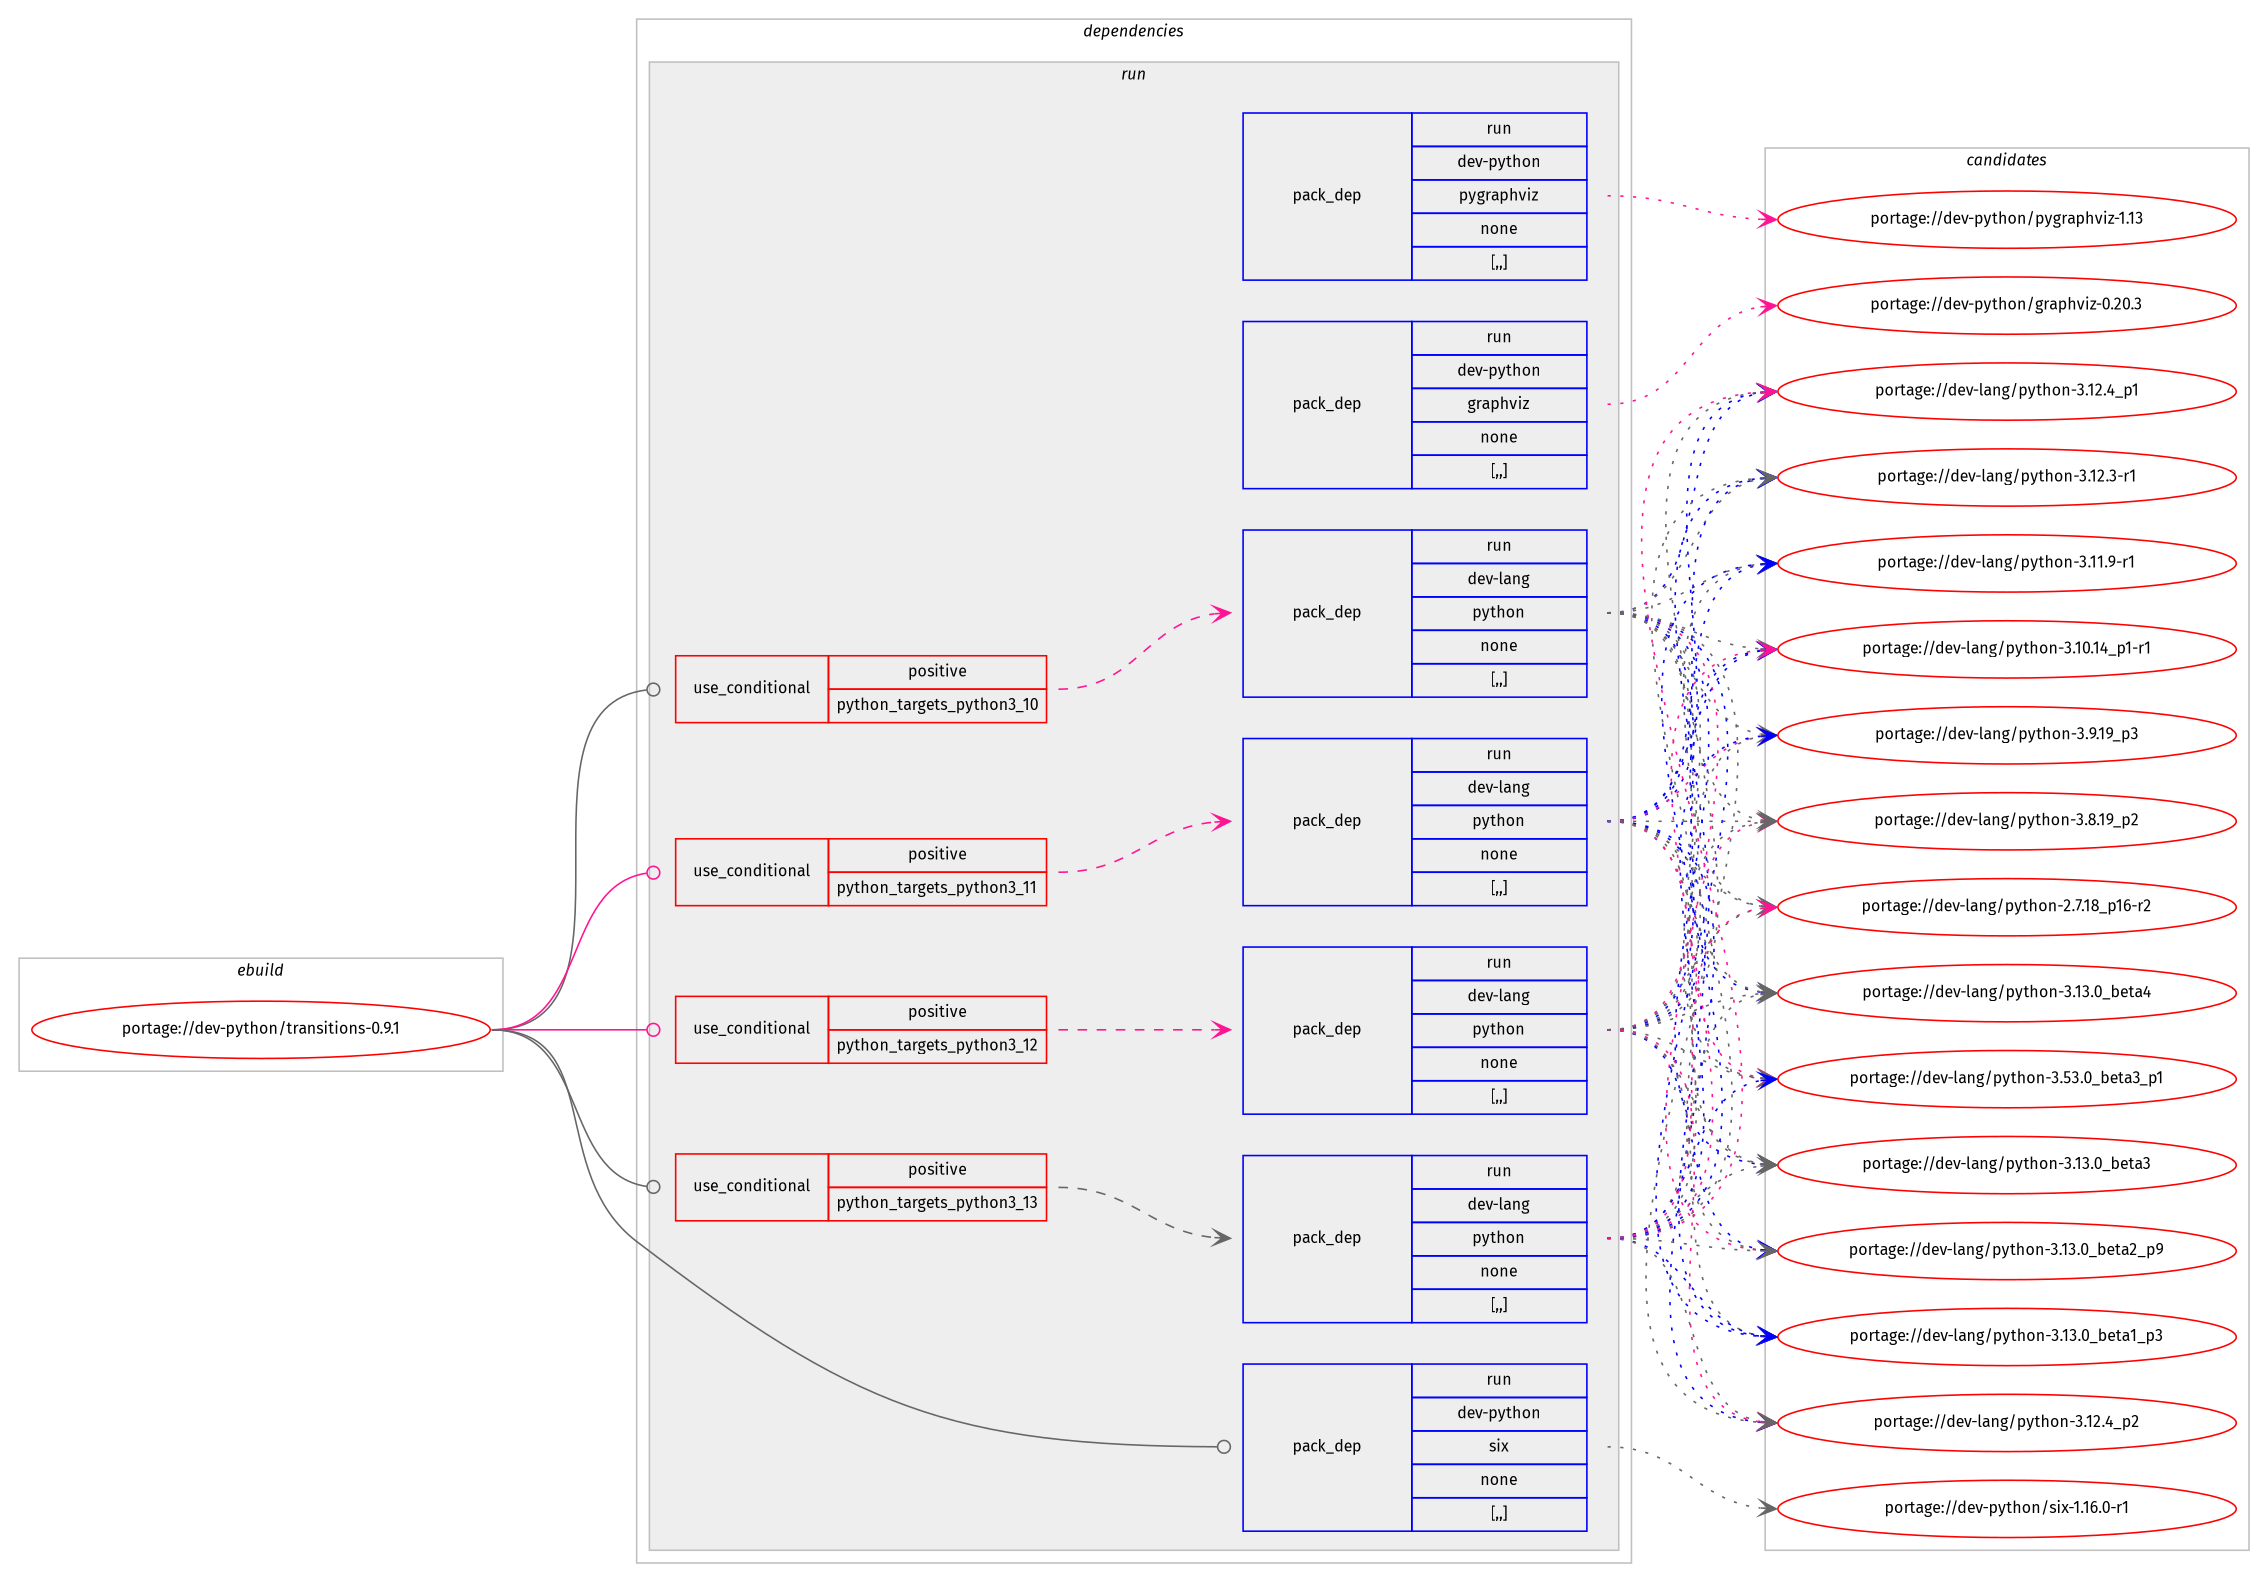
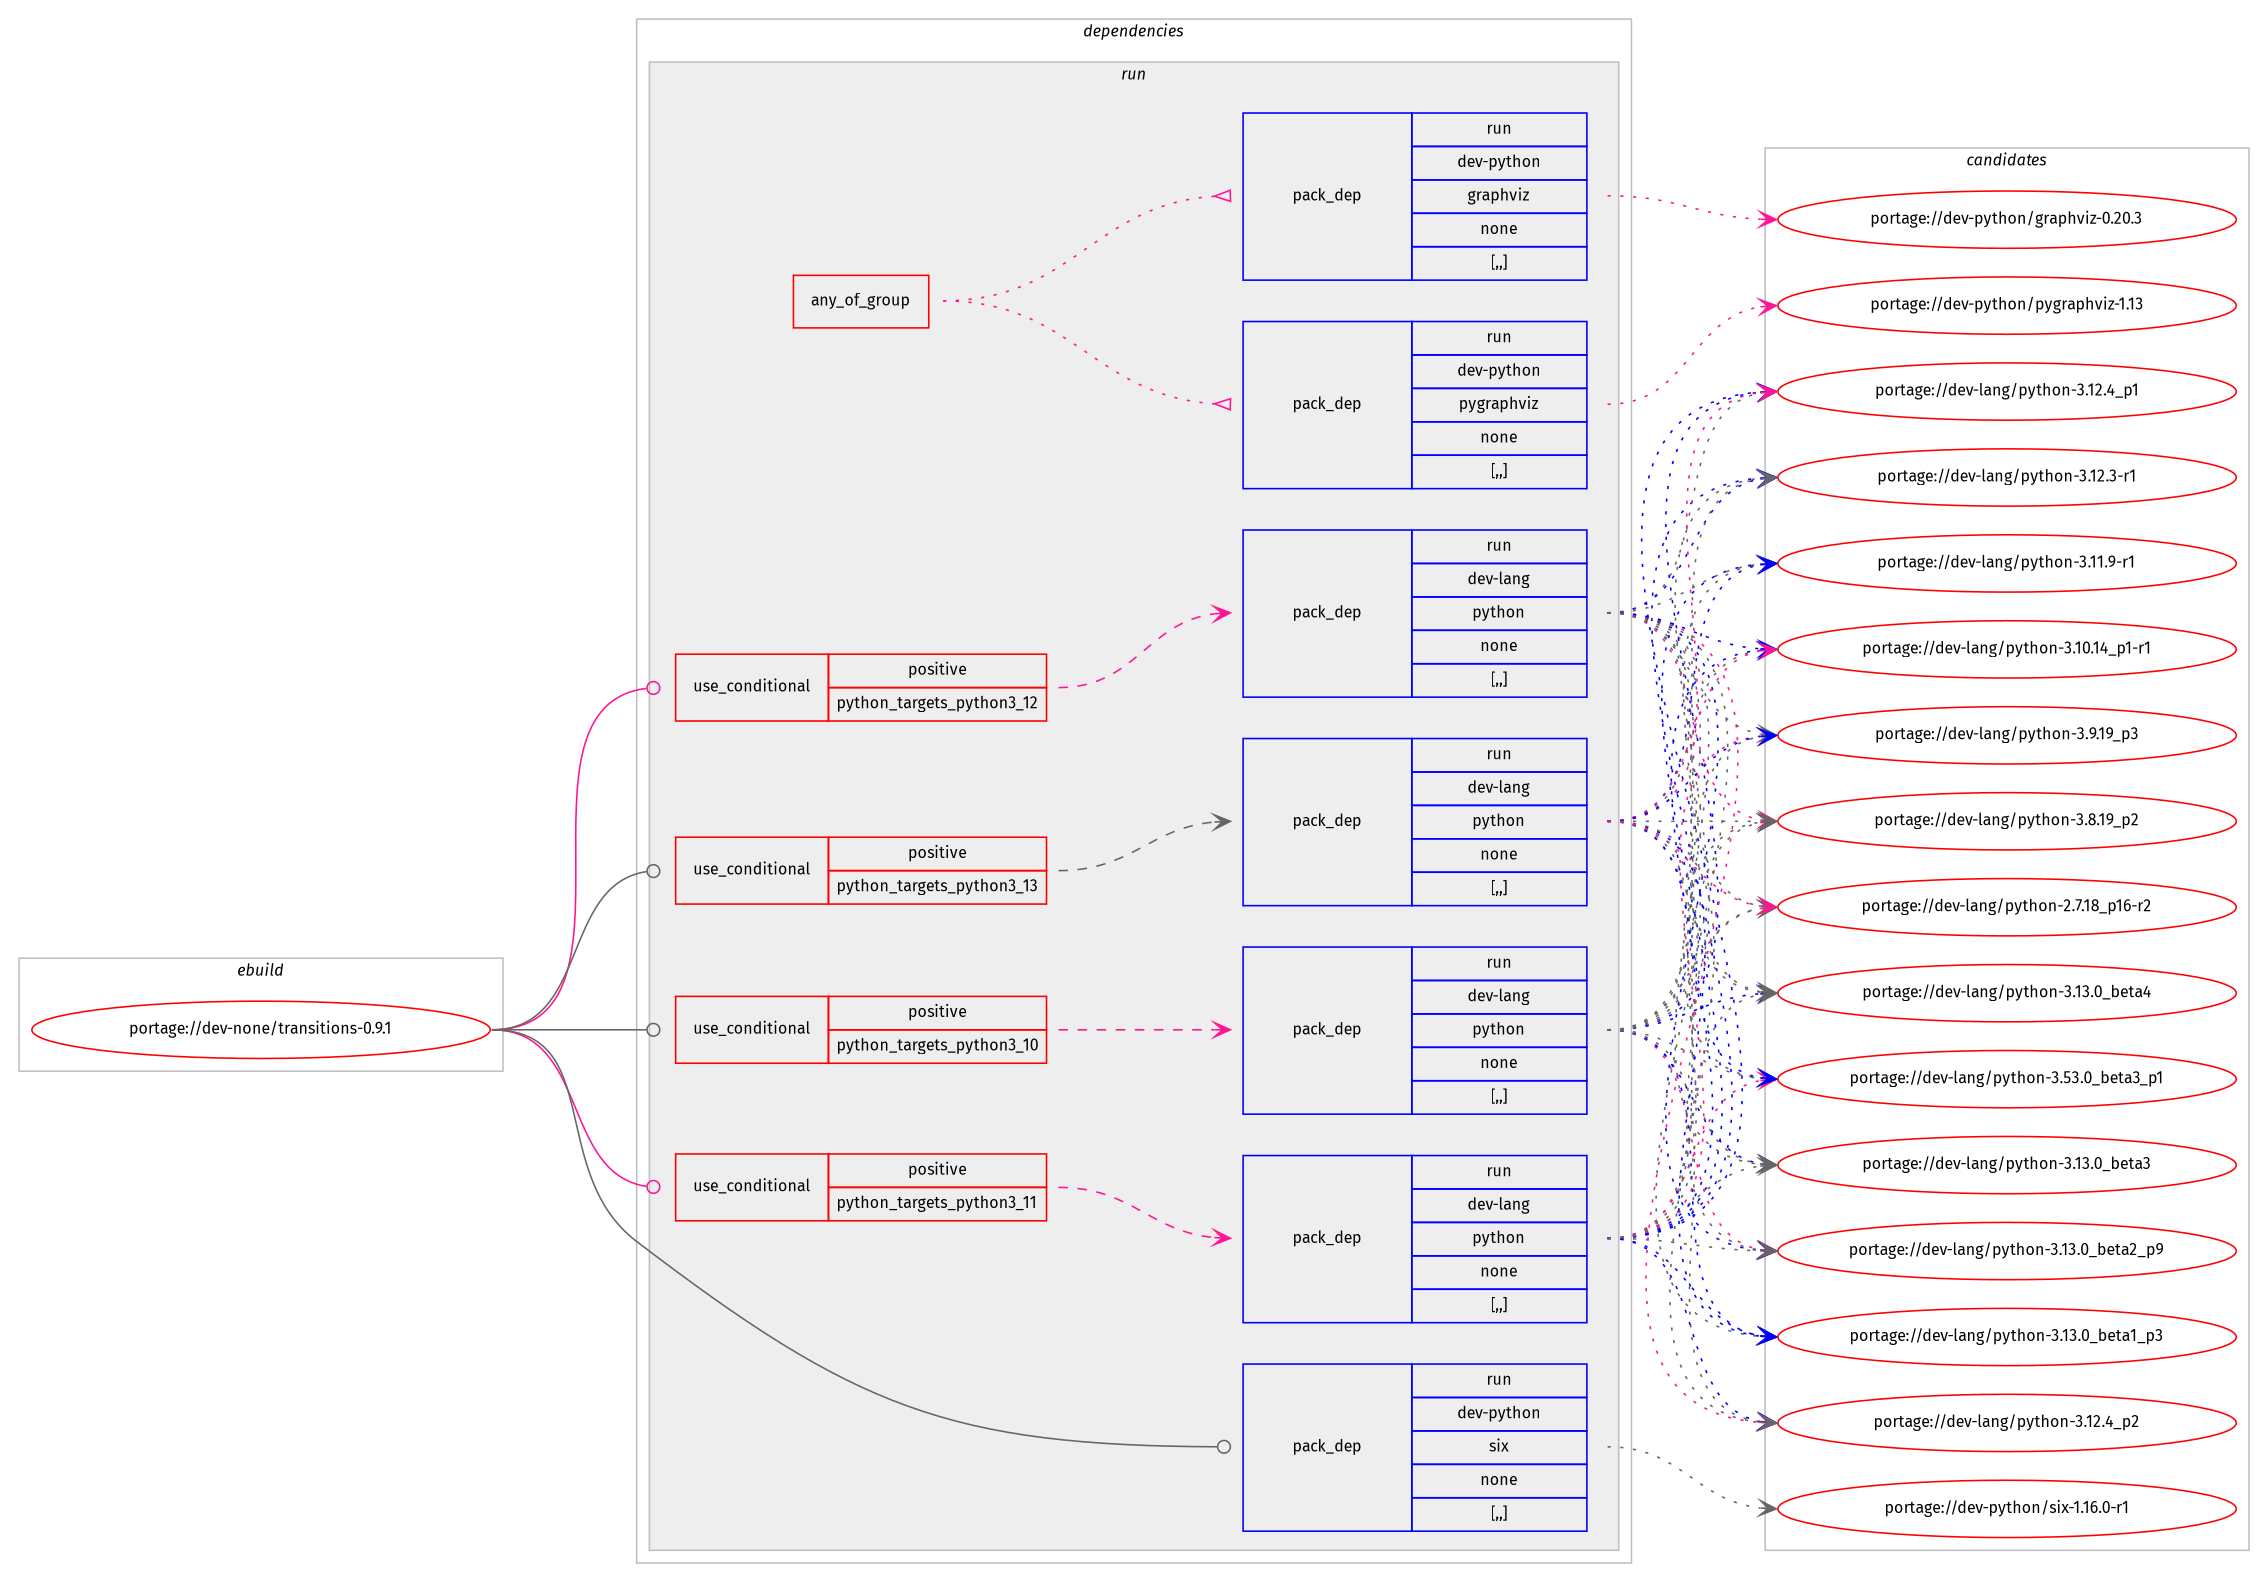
node "any_of_group": added
node "portage://dev-python/transitions-0.9.1": label "portage://dev-python/transitions-0.9.1" -> "portage://dev-none/transitions-0.9.1"
